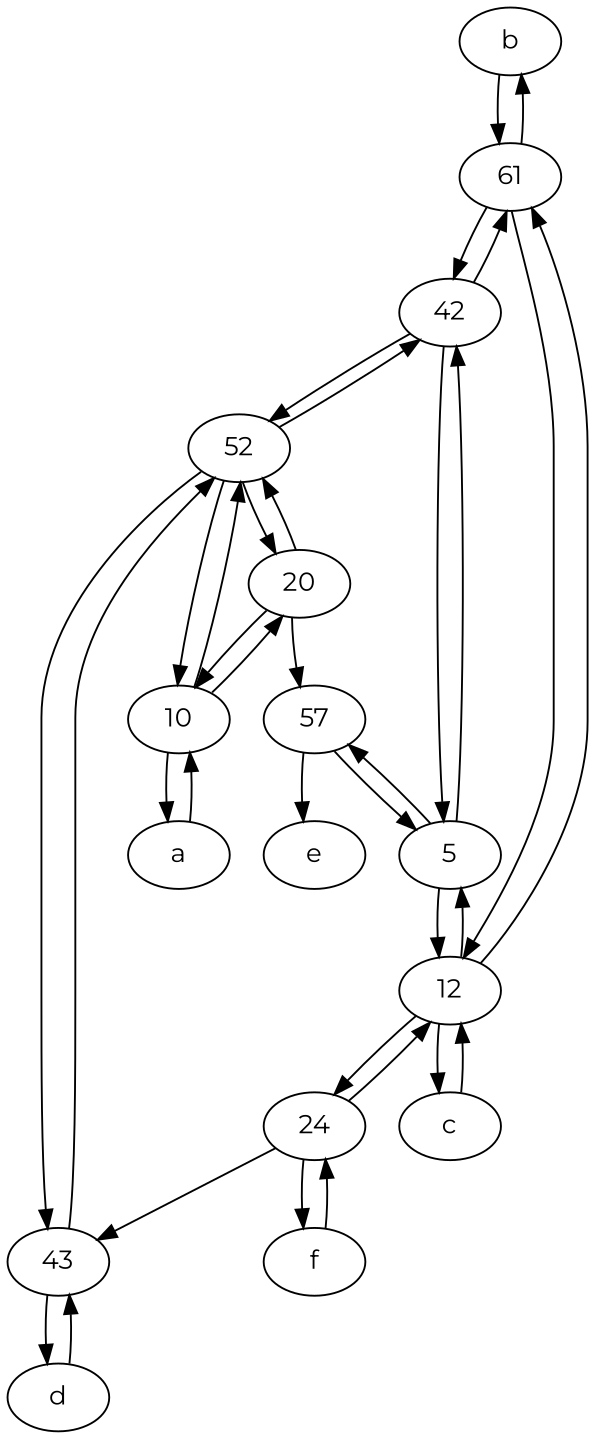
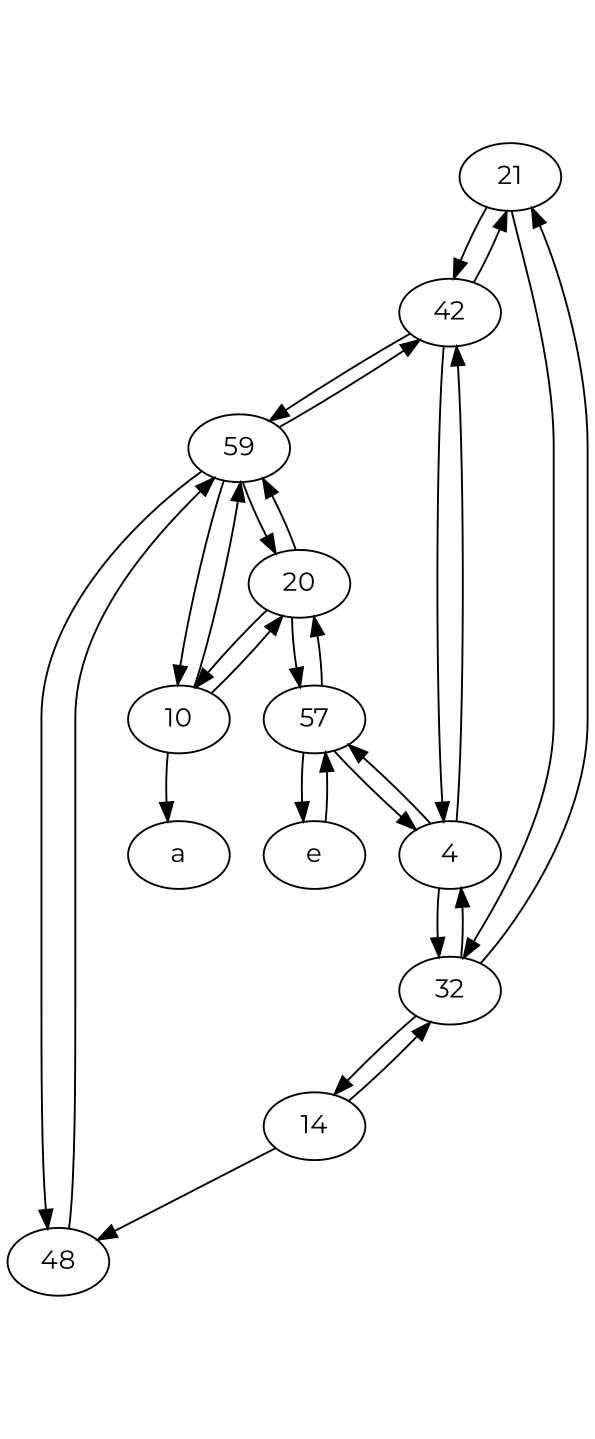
node "b": removed
node "61": label "61" -> "21"
node "52": label "52" -> "59"
edge "57" -> "20": added
edge "a" -> "10": removed
edge "e" -> "57": added
node "5": label "5" -> "4"
node "12": label "12" -> "32"
node "24": label "24" -> "14"
node "c": removed
node "43": label "43" -> "48"
node "f": removed
node "d": removed
